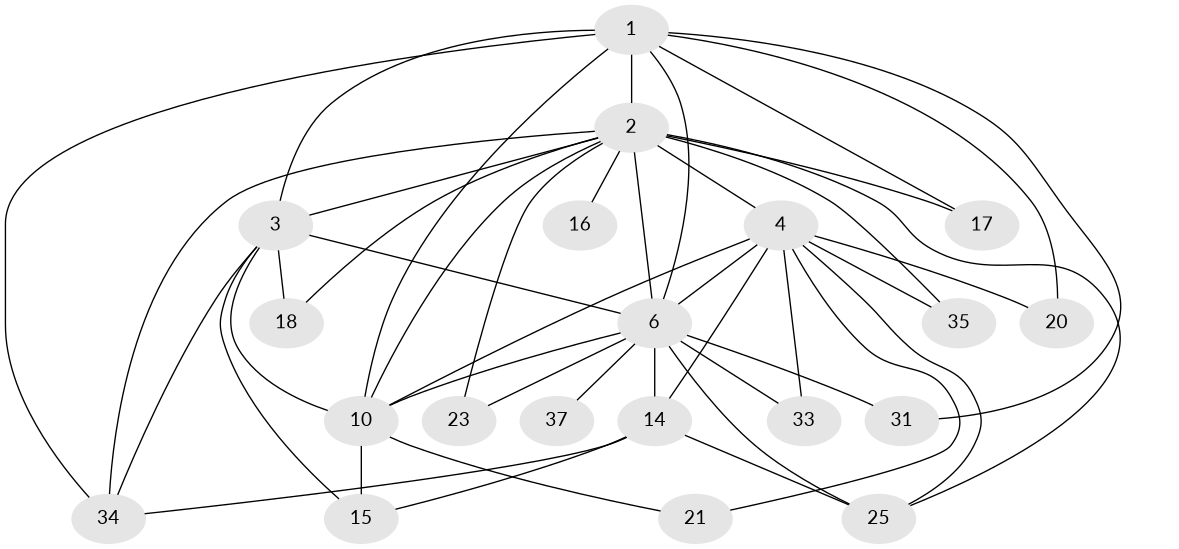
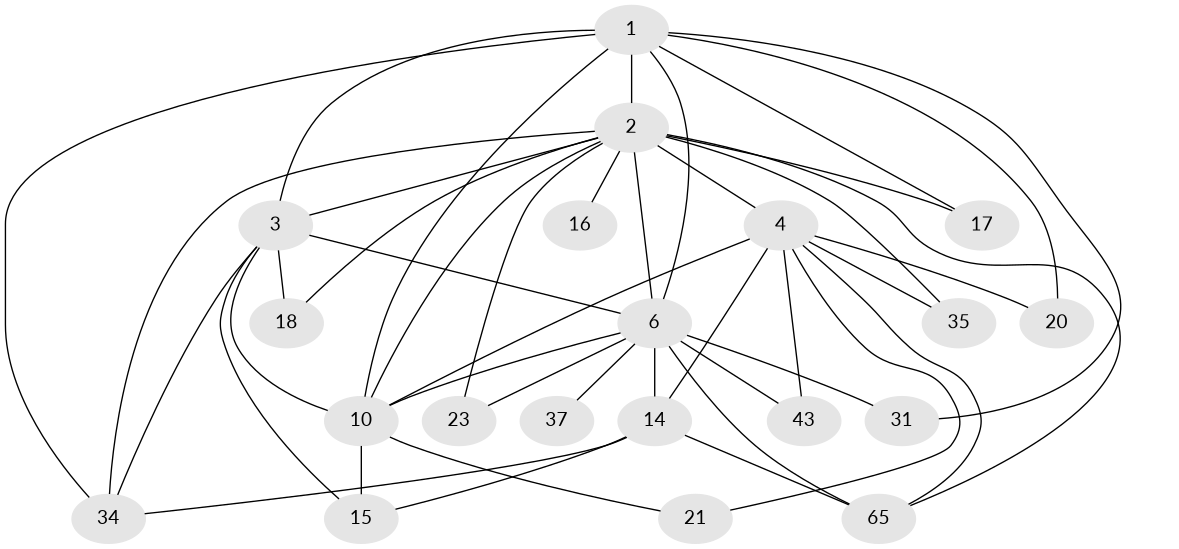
edge "4" -- "6": removed
node "33": label "33" -> "43"
node "25": label "25" -> "65"
